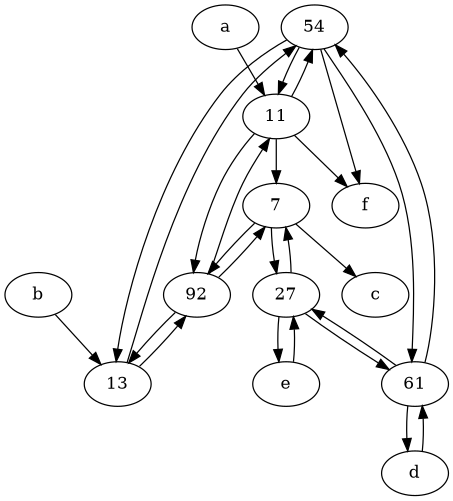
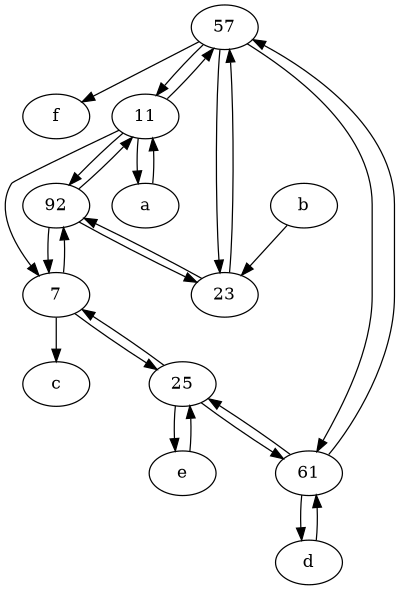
node "54": label "54" -> "57"
edge "11" -> "f": now "11" -> "a"
node "27": label "27" -> "25"
node "13": label "13" -> "23"
